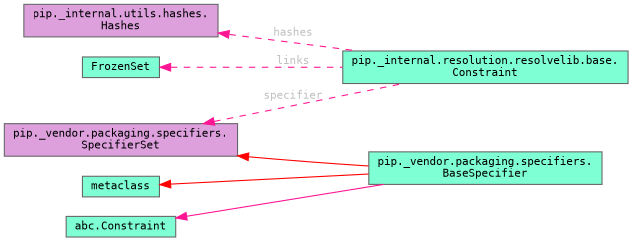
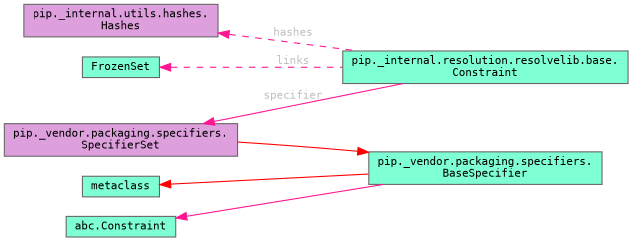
edge "pip._internal.resolution.resolvelib.base. Constraint" -> "pip._vendor.packaging.specifiers. SpecifierSet": style dashed -> solid
edge "pip._vendor.packaging.specifiers. BaseSpecifier" -> "pip._vendor.packaging.specifiers. SpecifierSet": reversed
